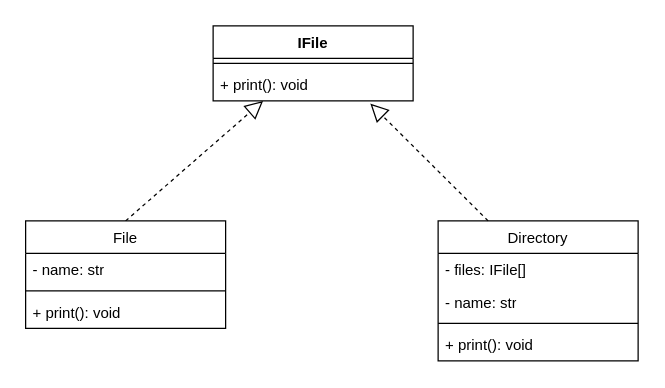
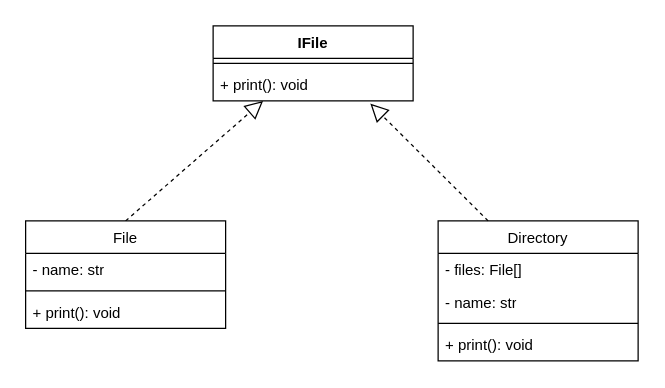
node "- files: IFile[]": label "- files: IFile[]" -> "- files: File[]"
